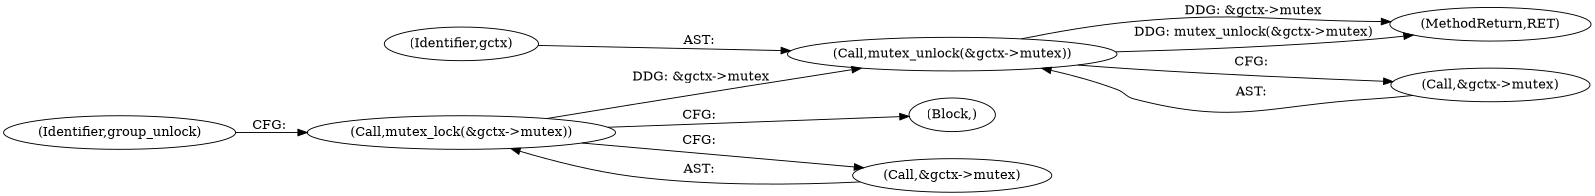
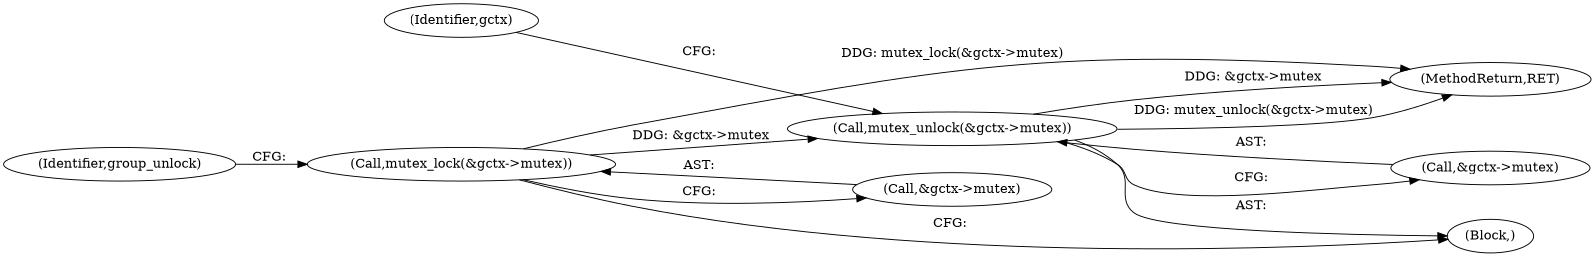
edge "(Identifier,gctx)" -> "(Call,mutex_unlock(&gctx->mutex))": label "AST: " -> "CFG: "
edge "(Call,mutex_lock(&gctx->mutex))" -> "(MethodReturn,RET)": added, label "DDG: mutex_lock(&gctx->mutex)"
edge "(Call,mutex_unlock(&gctx->mutex))" -> "(Block,)": added, label "AST:"
